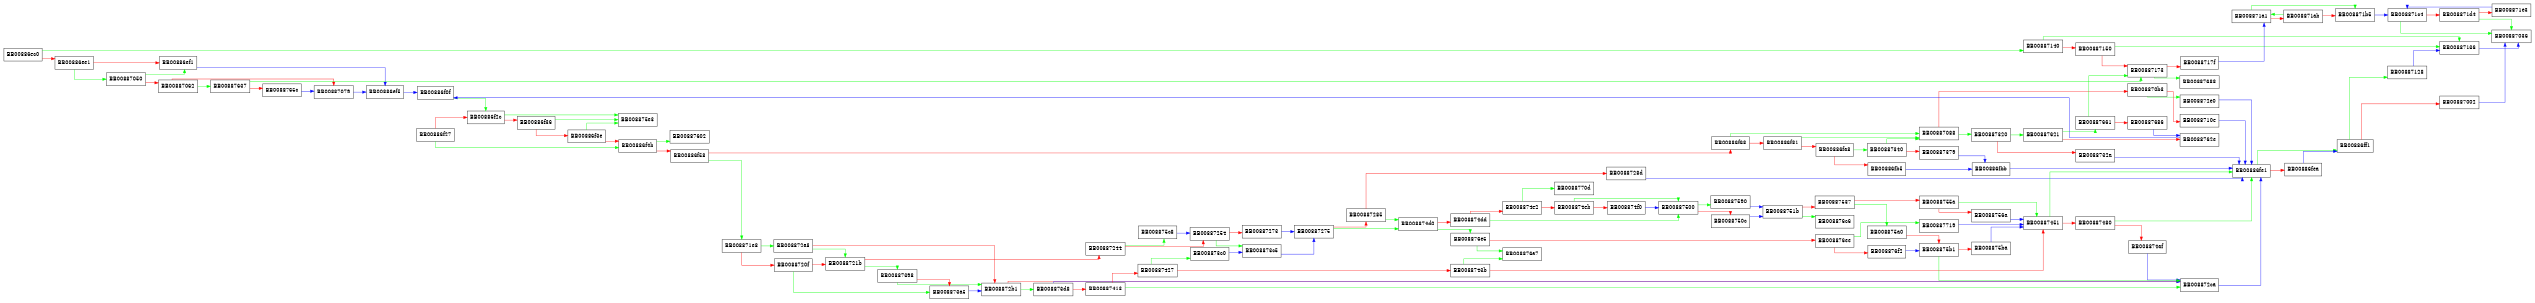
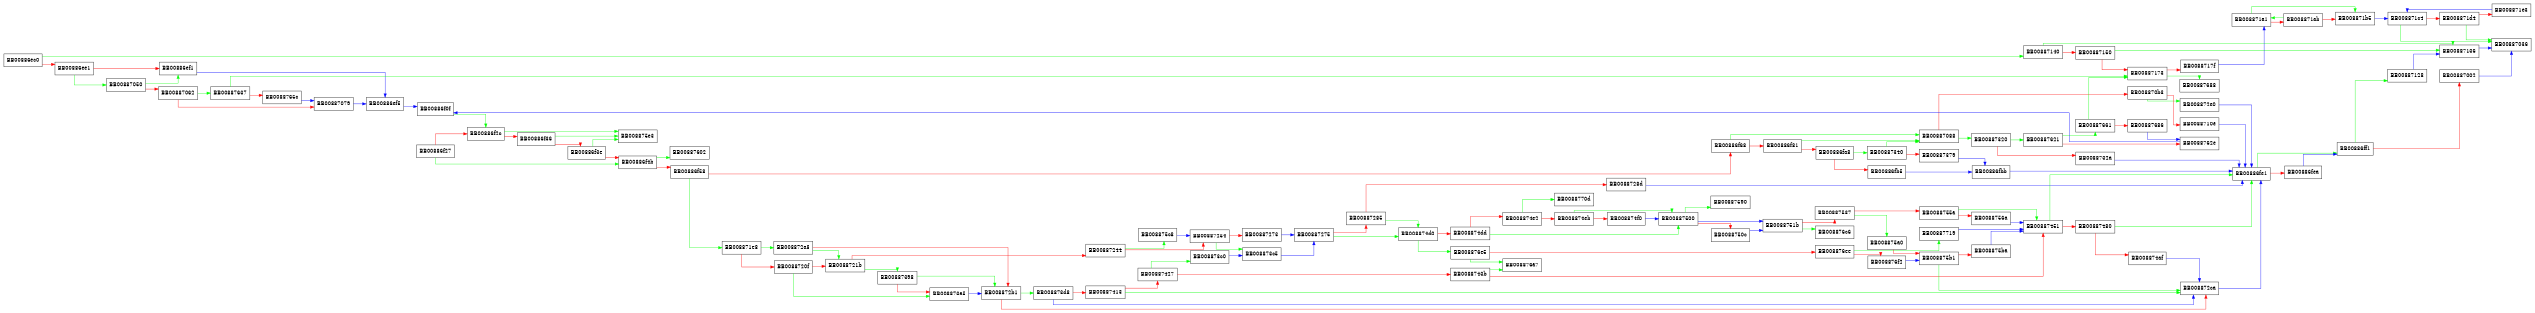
edge "BB00887590" -> "BB0088751b": now "BB00887500" -> "BB0088751b"
